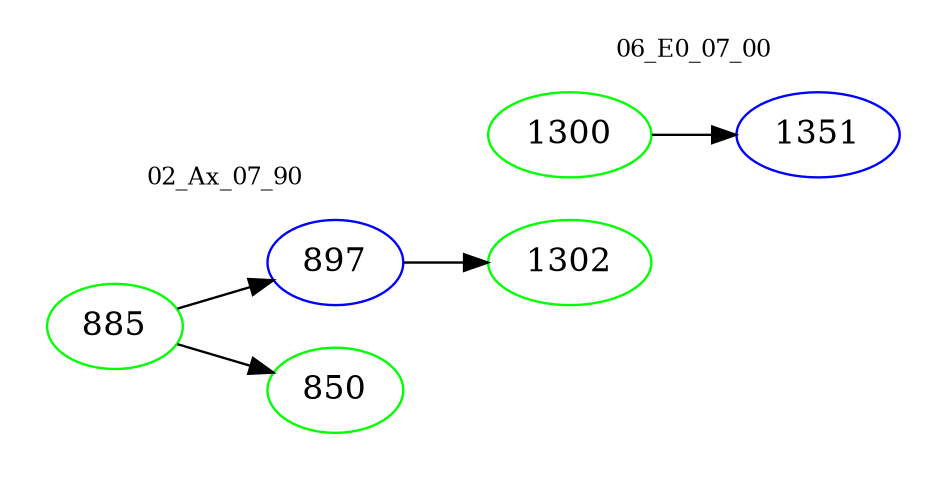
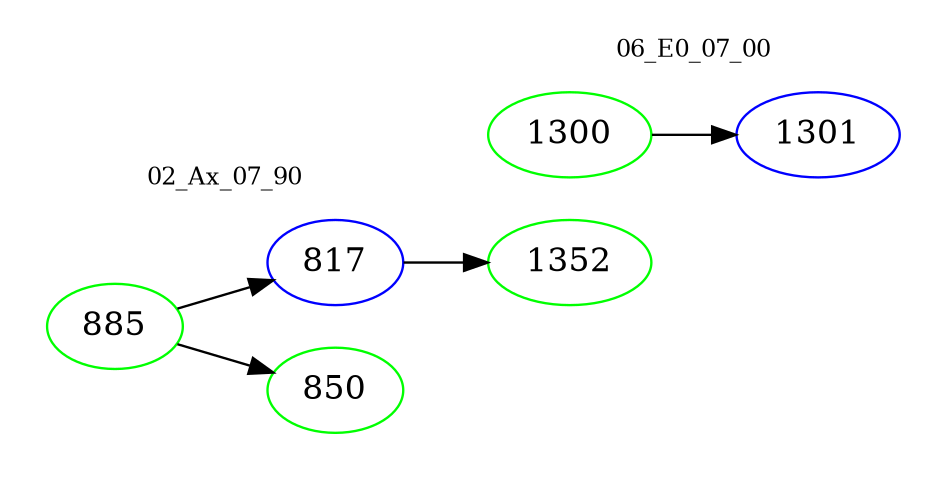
node "1351": label "1351" -> "1301"
node "897": label "897" -> "817"
node "1302": label "1302" -> "1352"
